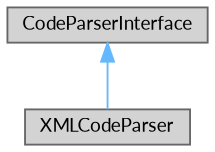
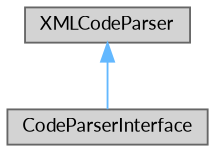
edge "XMLCodeParser" -> "CodeParserInterface": reversed
